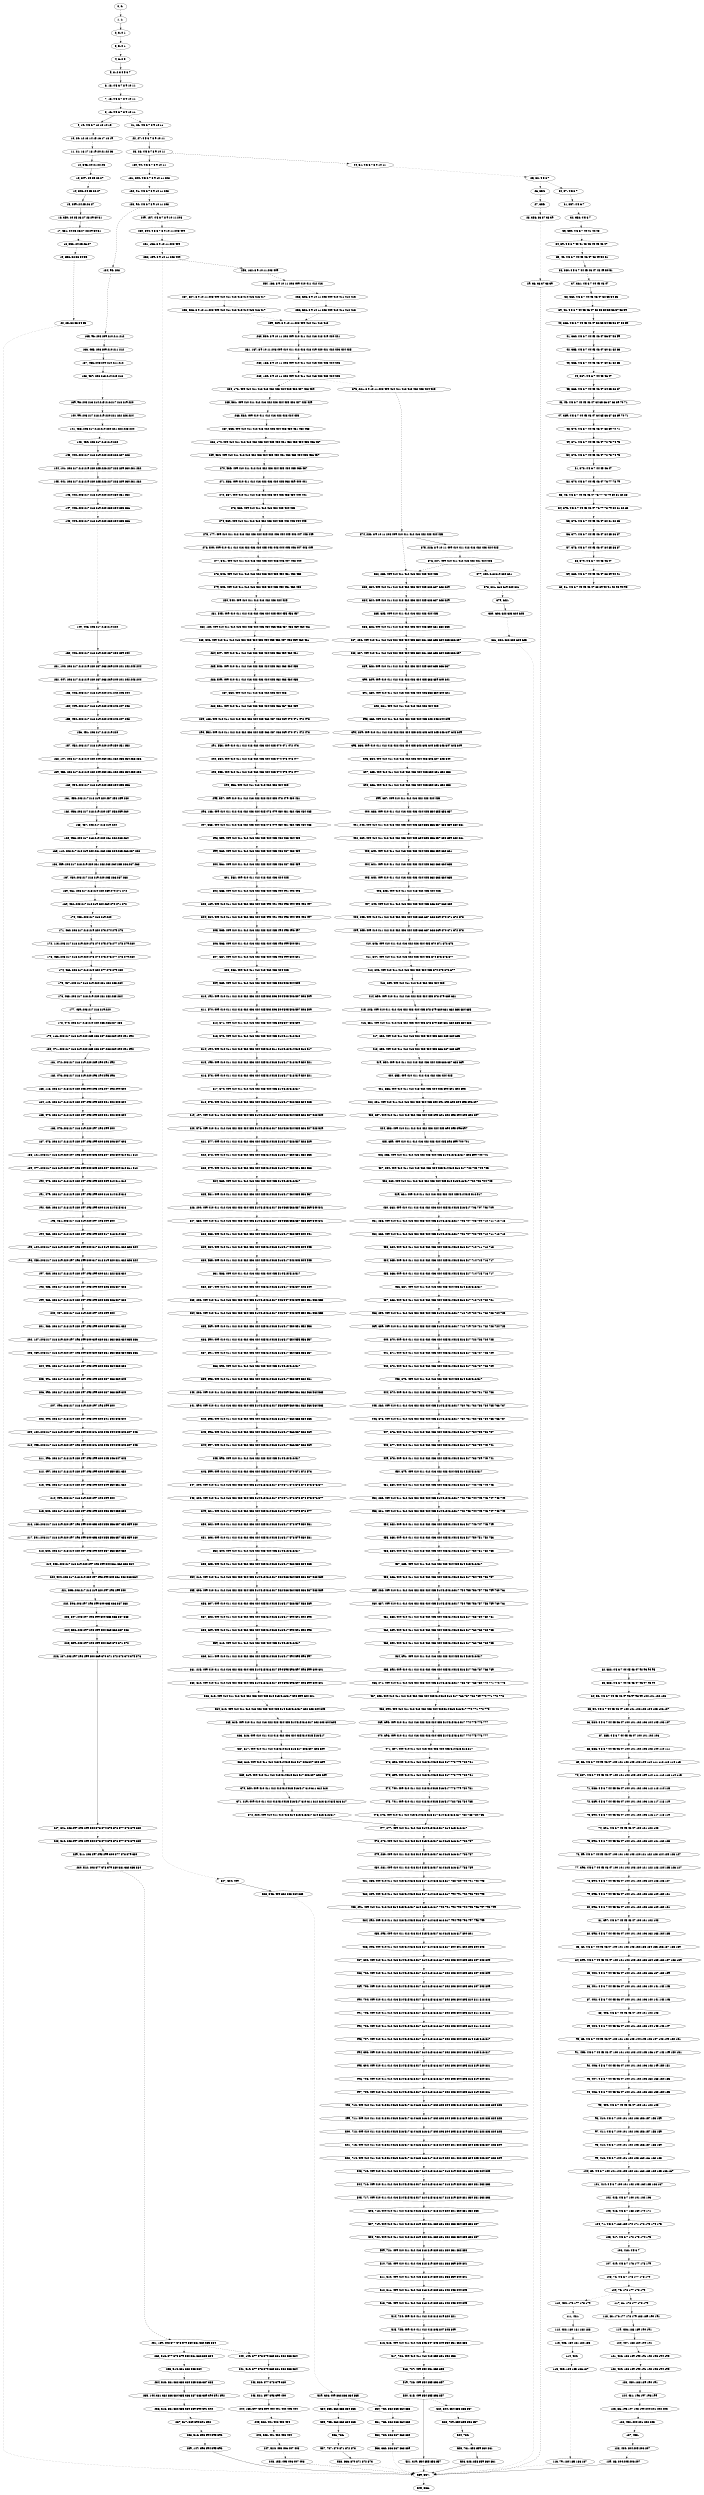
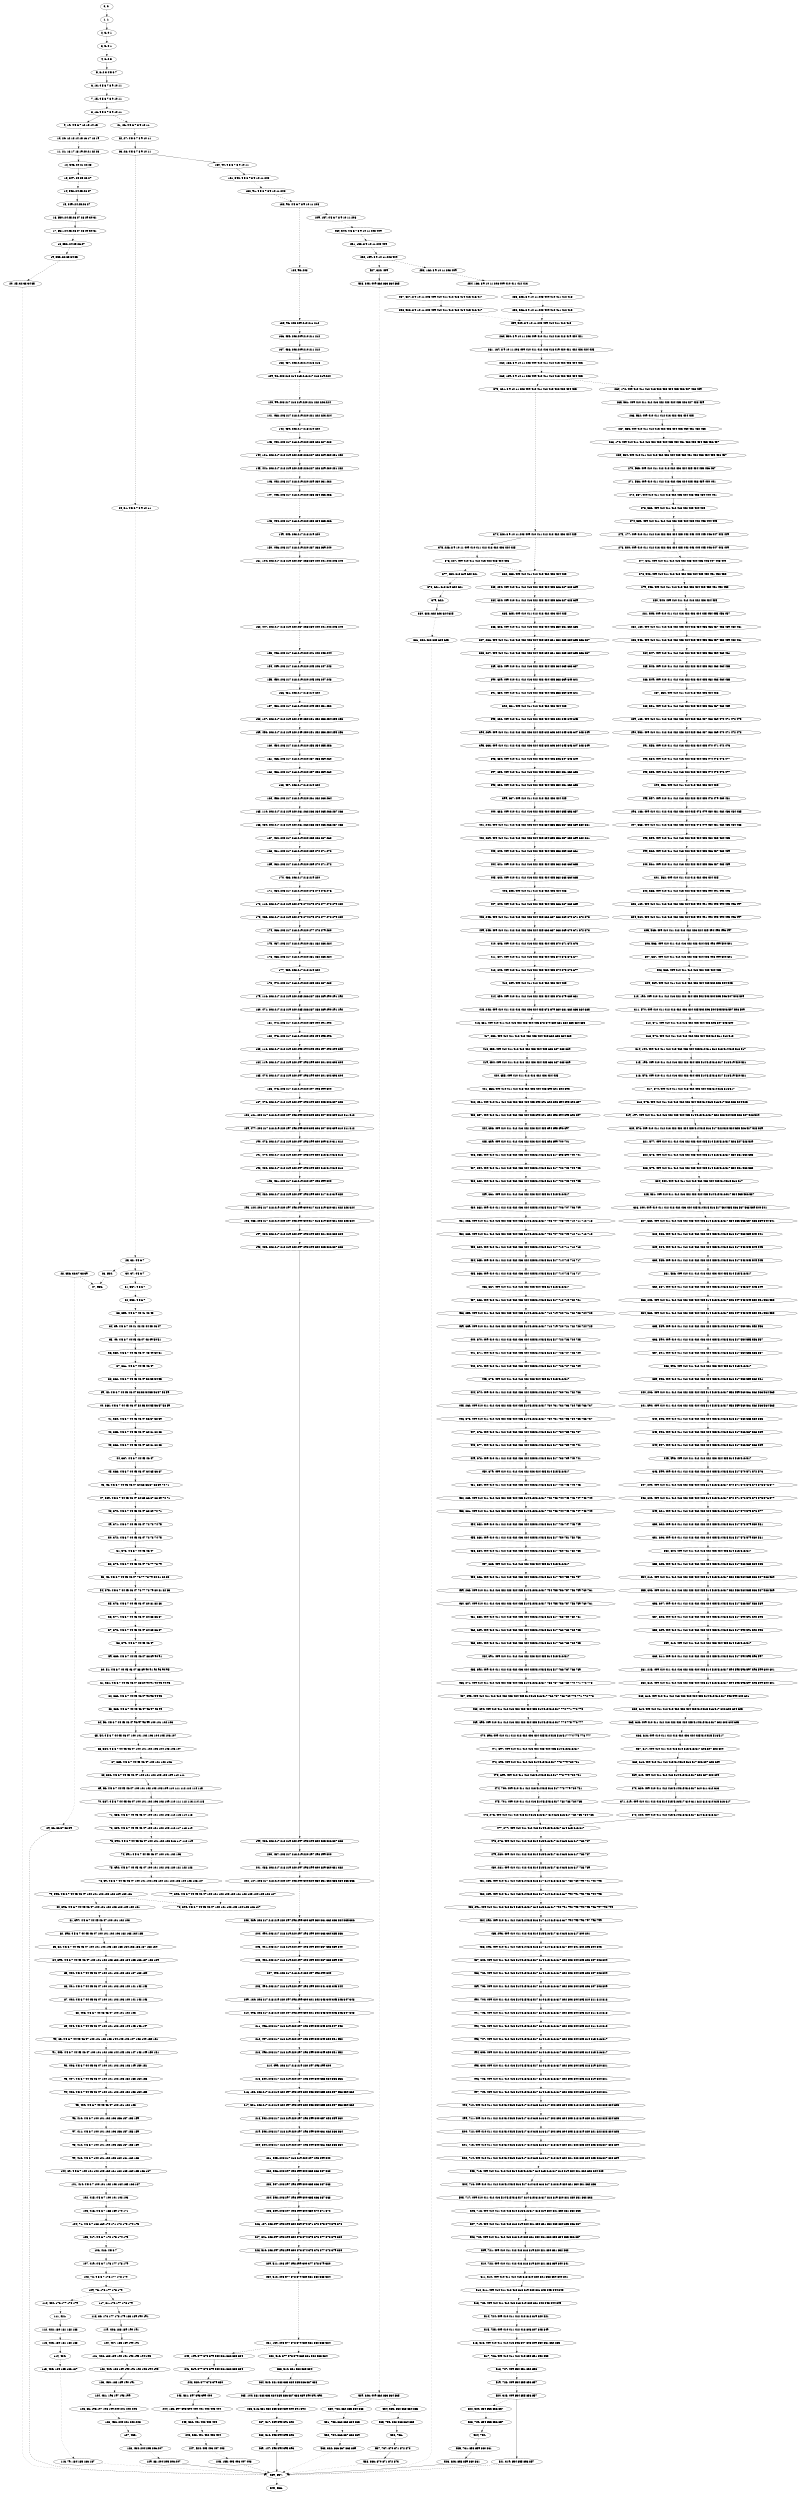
edge "27, 355:" -> "28, 356: 36 37 38 39": reversed
node "376, 227: 409 410 411 412 413 422 421 424 425": label "376, 227: 409 410 411 412 413 422 421 424 425" -> "376, 227: 409 410 411 412 413 422 423 424 425"
node "169, 461: 208 217 218 219 220 269 270 271 272": label "169, 461: 208 217 218 219 220 269 270 271 272" -> "168, 461: 208 217 218 219 220 269 270 271 272"
node "61, 381: 4 5 6 7 44 45 46 47 88 89 90 91 92 93 94 95": added
node "73, 390: 4 5 6 7 44 45 46 47 100 101 102 103 116 117 118 119": label "73, 390: 4 5 6 7 44 45 46 47 100 101 102 103 116 117 118 119" -> "73, 390: 4 5 6 7 44 45 46 47 100 101 102 103 316 117 118 119"
edge "78, 394: 4 5 6 7 44 45 46 47 100 101 102 103 124 125 126 127" -> "79, 395: 4 5 6 7 44 45 46 47 100 101 102 103 128 129 130 131": reversed
